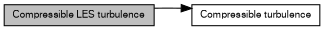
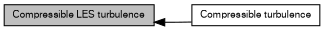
edge "Compressible LES turbulence" -> "Compressible turbulence": reversed
